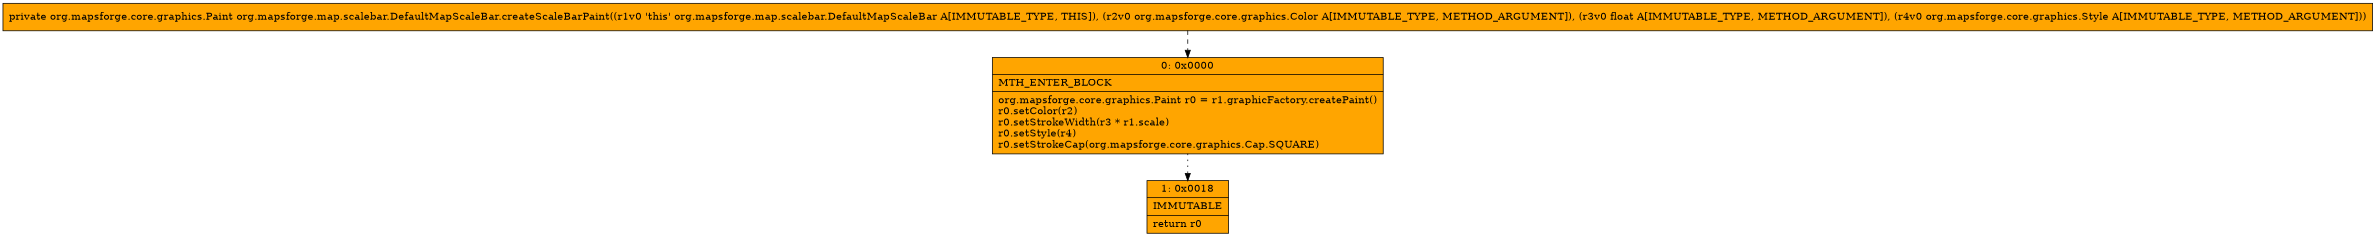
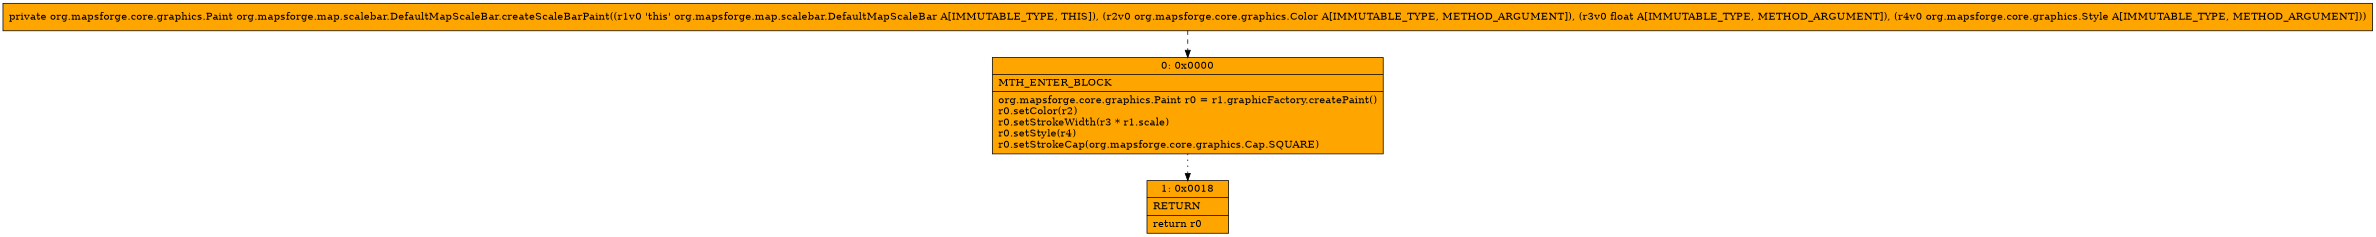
node "1: 0x0018": text "IMMUTABLE" -> "RETURN"
